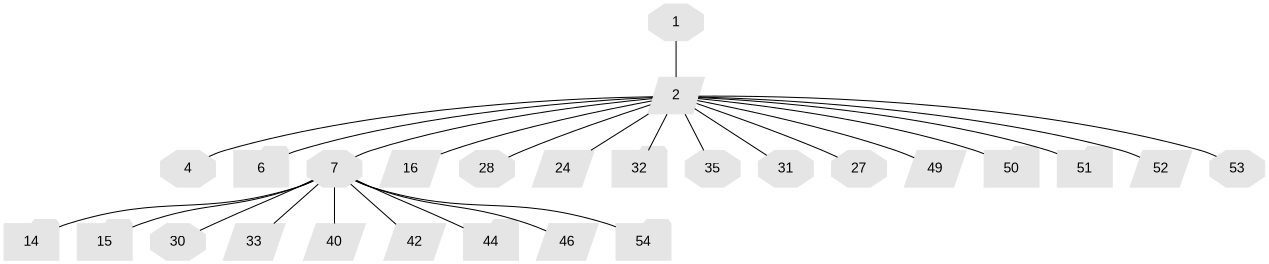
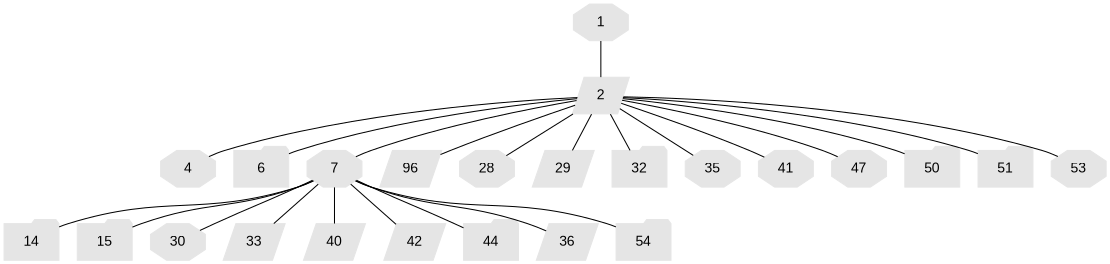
node "16": label "16" -> "96"
node "24": label "24" -> "29"
node "31": label "31" -> "41"
node "27": label "27" -> "47"
node "49": removed
node "52": removed
node "46": label "46" -> "36"
